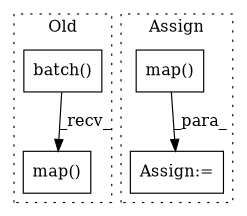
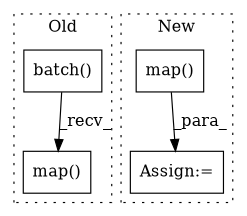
cluster "Assign": label "Assign" -> "New"
